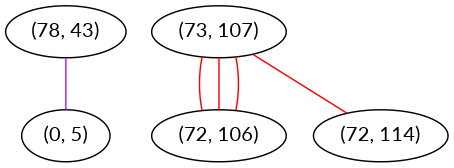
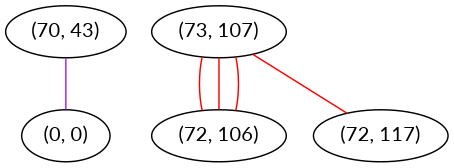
node "(78, 43)": label "(78, 43)" -> "(70, 43)"
node "(0, 5)": label "(0, 5)" -> "(0, 0)"
node "(72, 114)": label "(72, 114)" -> "(72, 117)"
